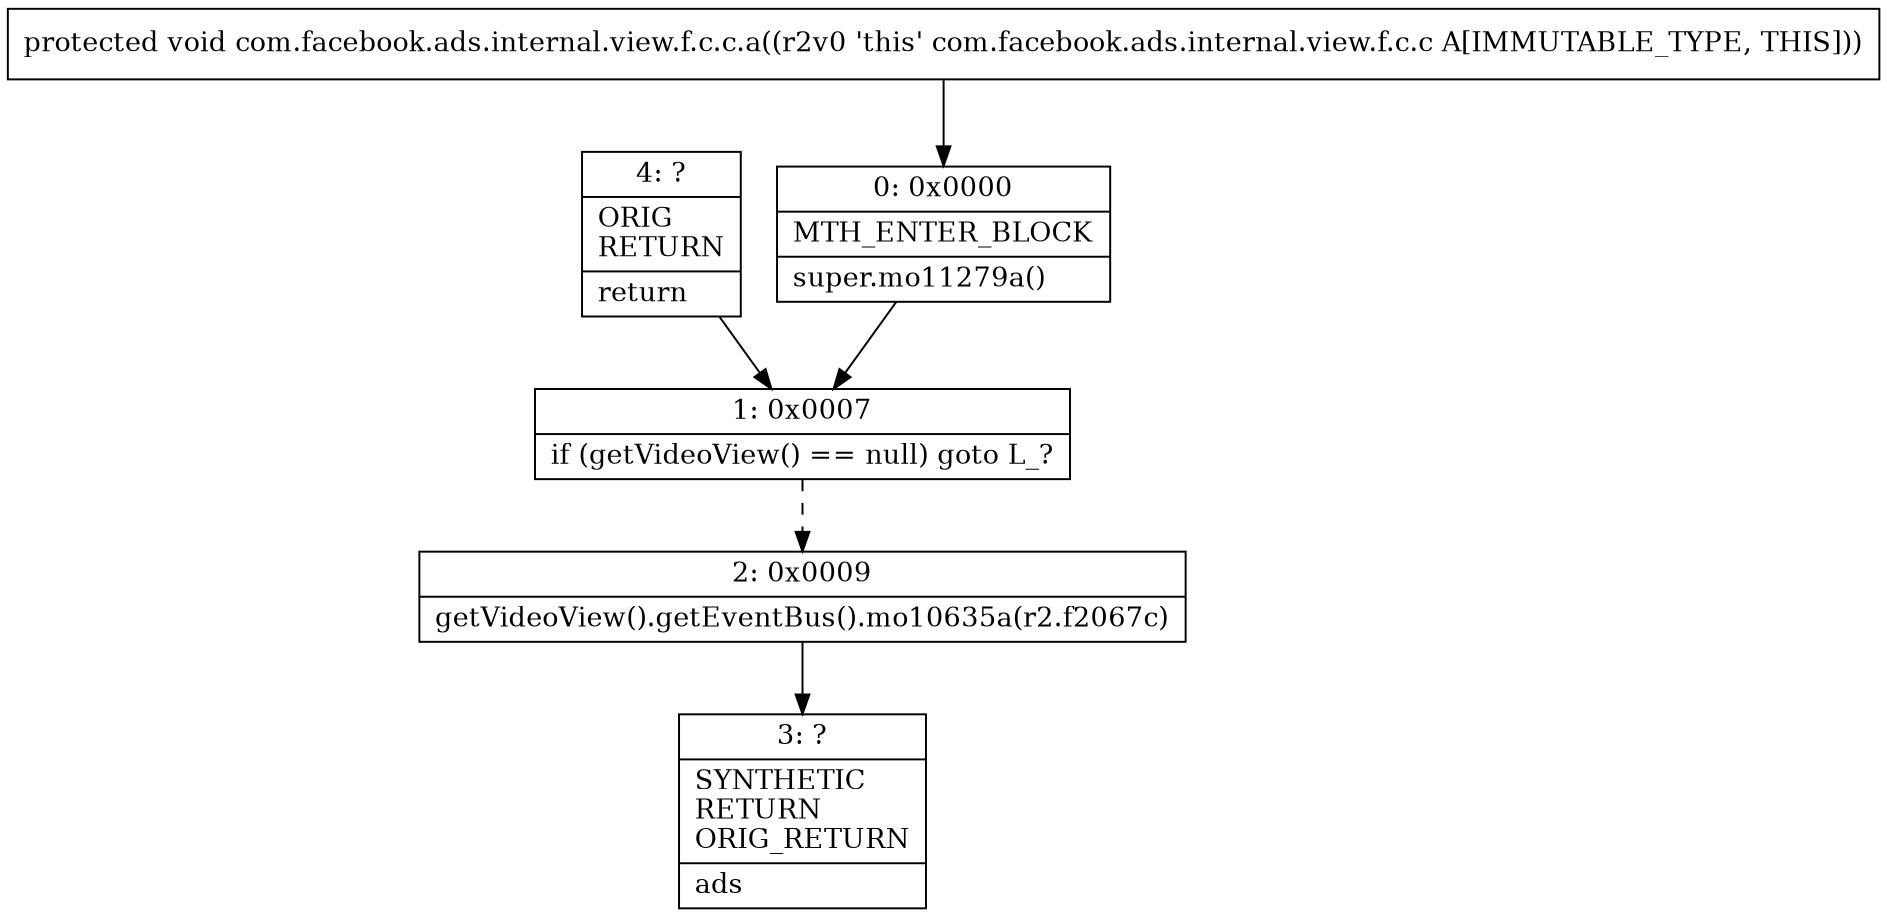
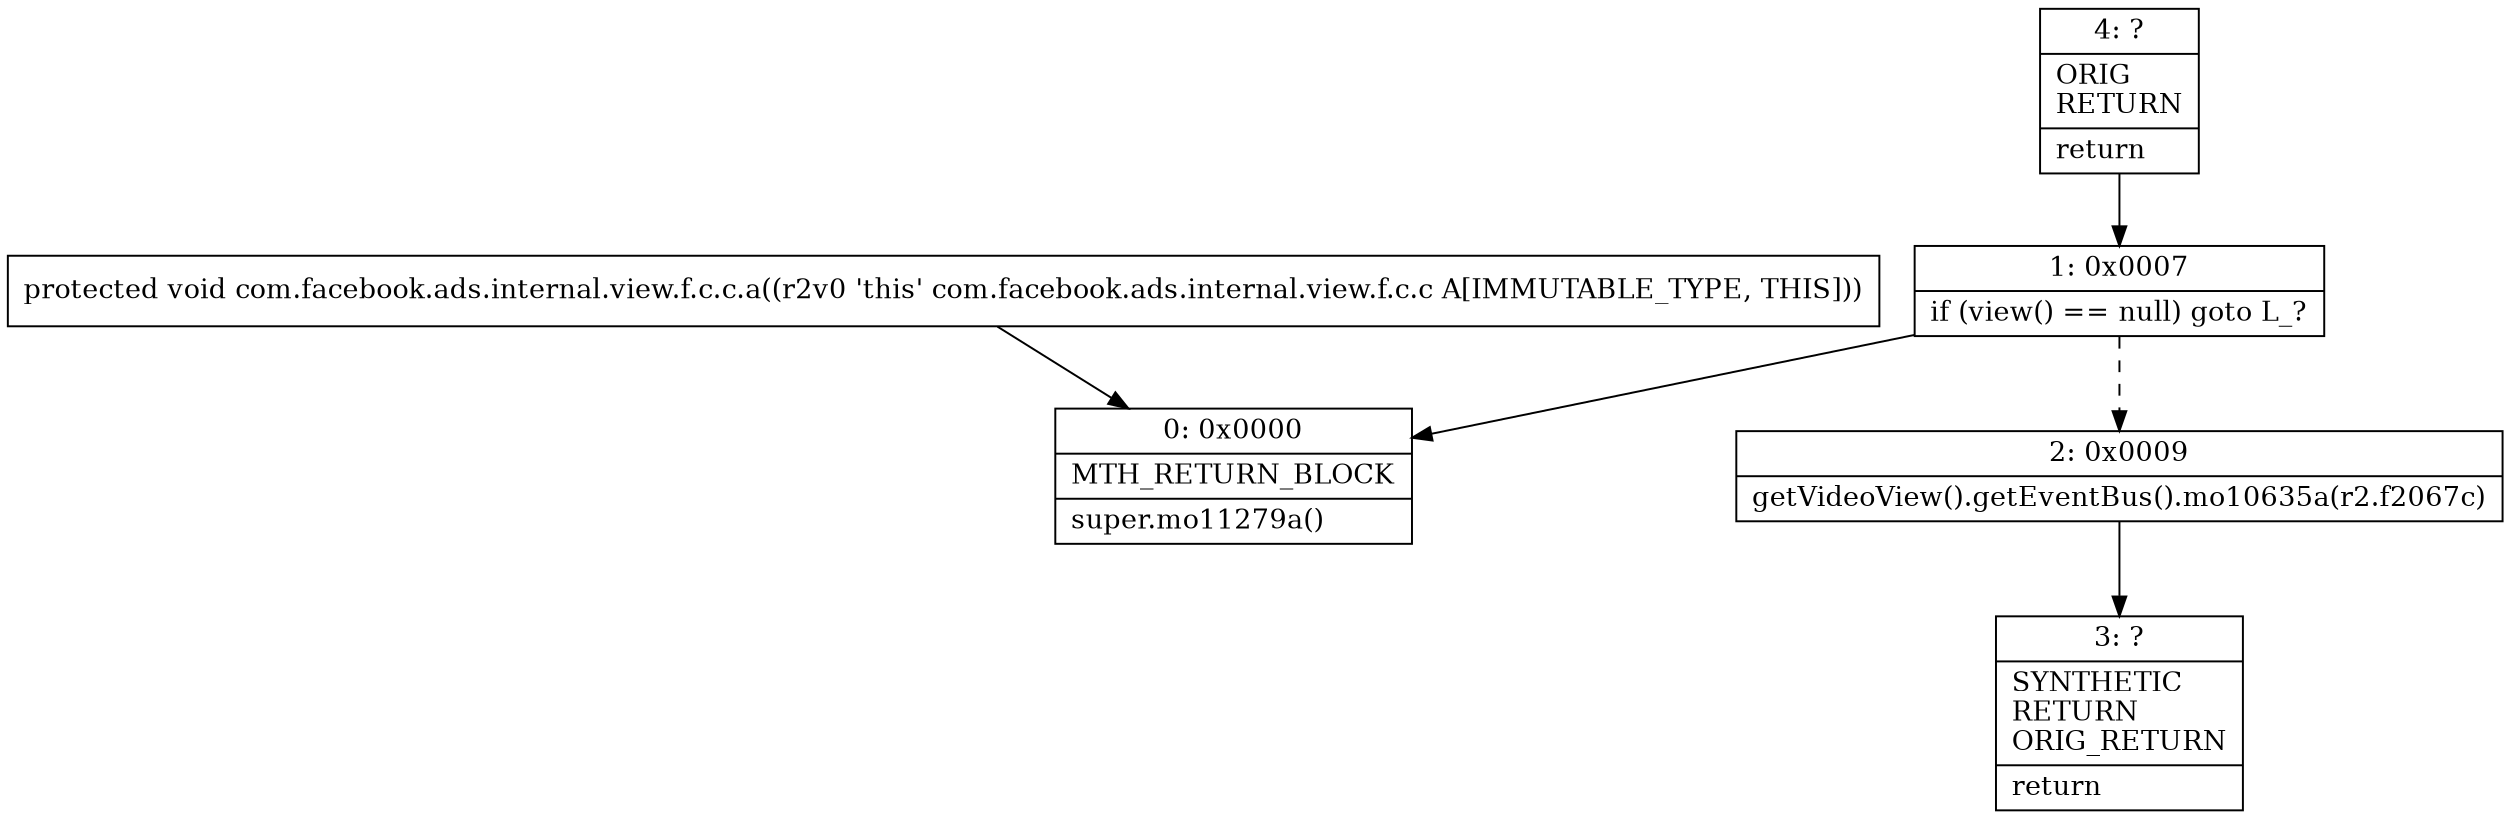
node "0: 0x0000": text "MTH_ENTER_BLOCK" -> "MTH_RETURN_BLOCK"
edge "0: 0x0000" -> "1: 0x0007": reversed
node "1: 0x0007": text "if (getVideoView() == null) goto L_?" -> "if (view() == null) goto L_?"
node "3: ?": text "ads" -> "return"
